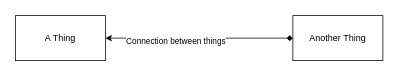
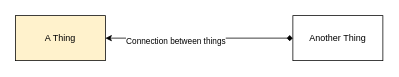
node "A Thing": fillcolor #ffffff -> #fff2cc
